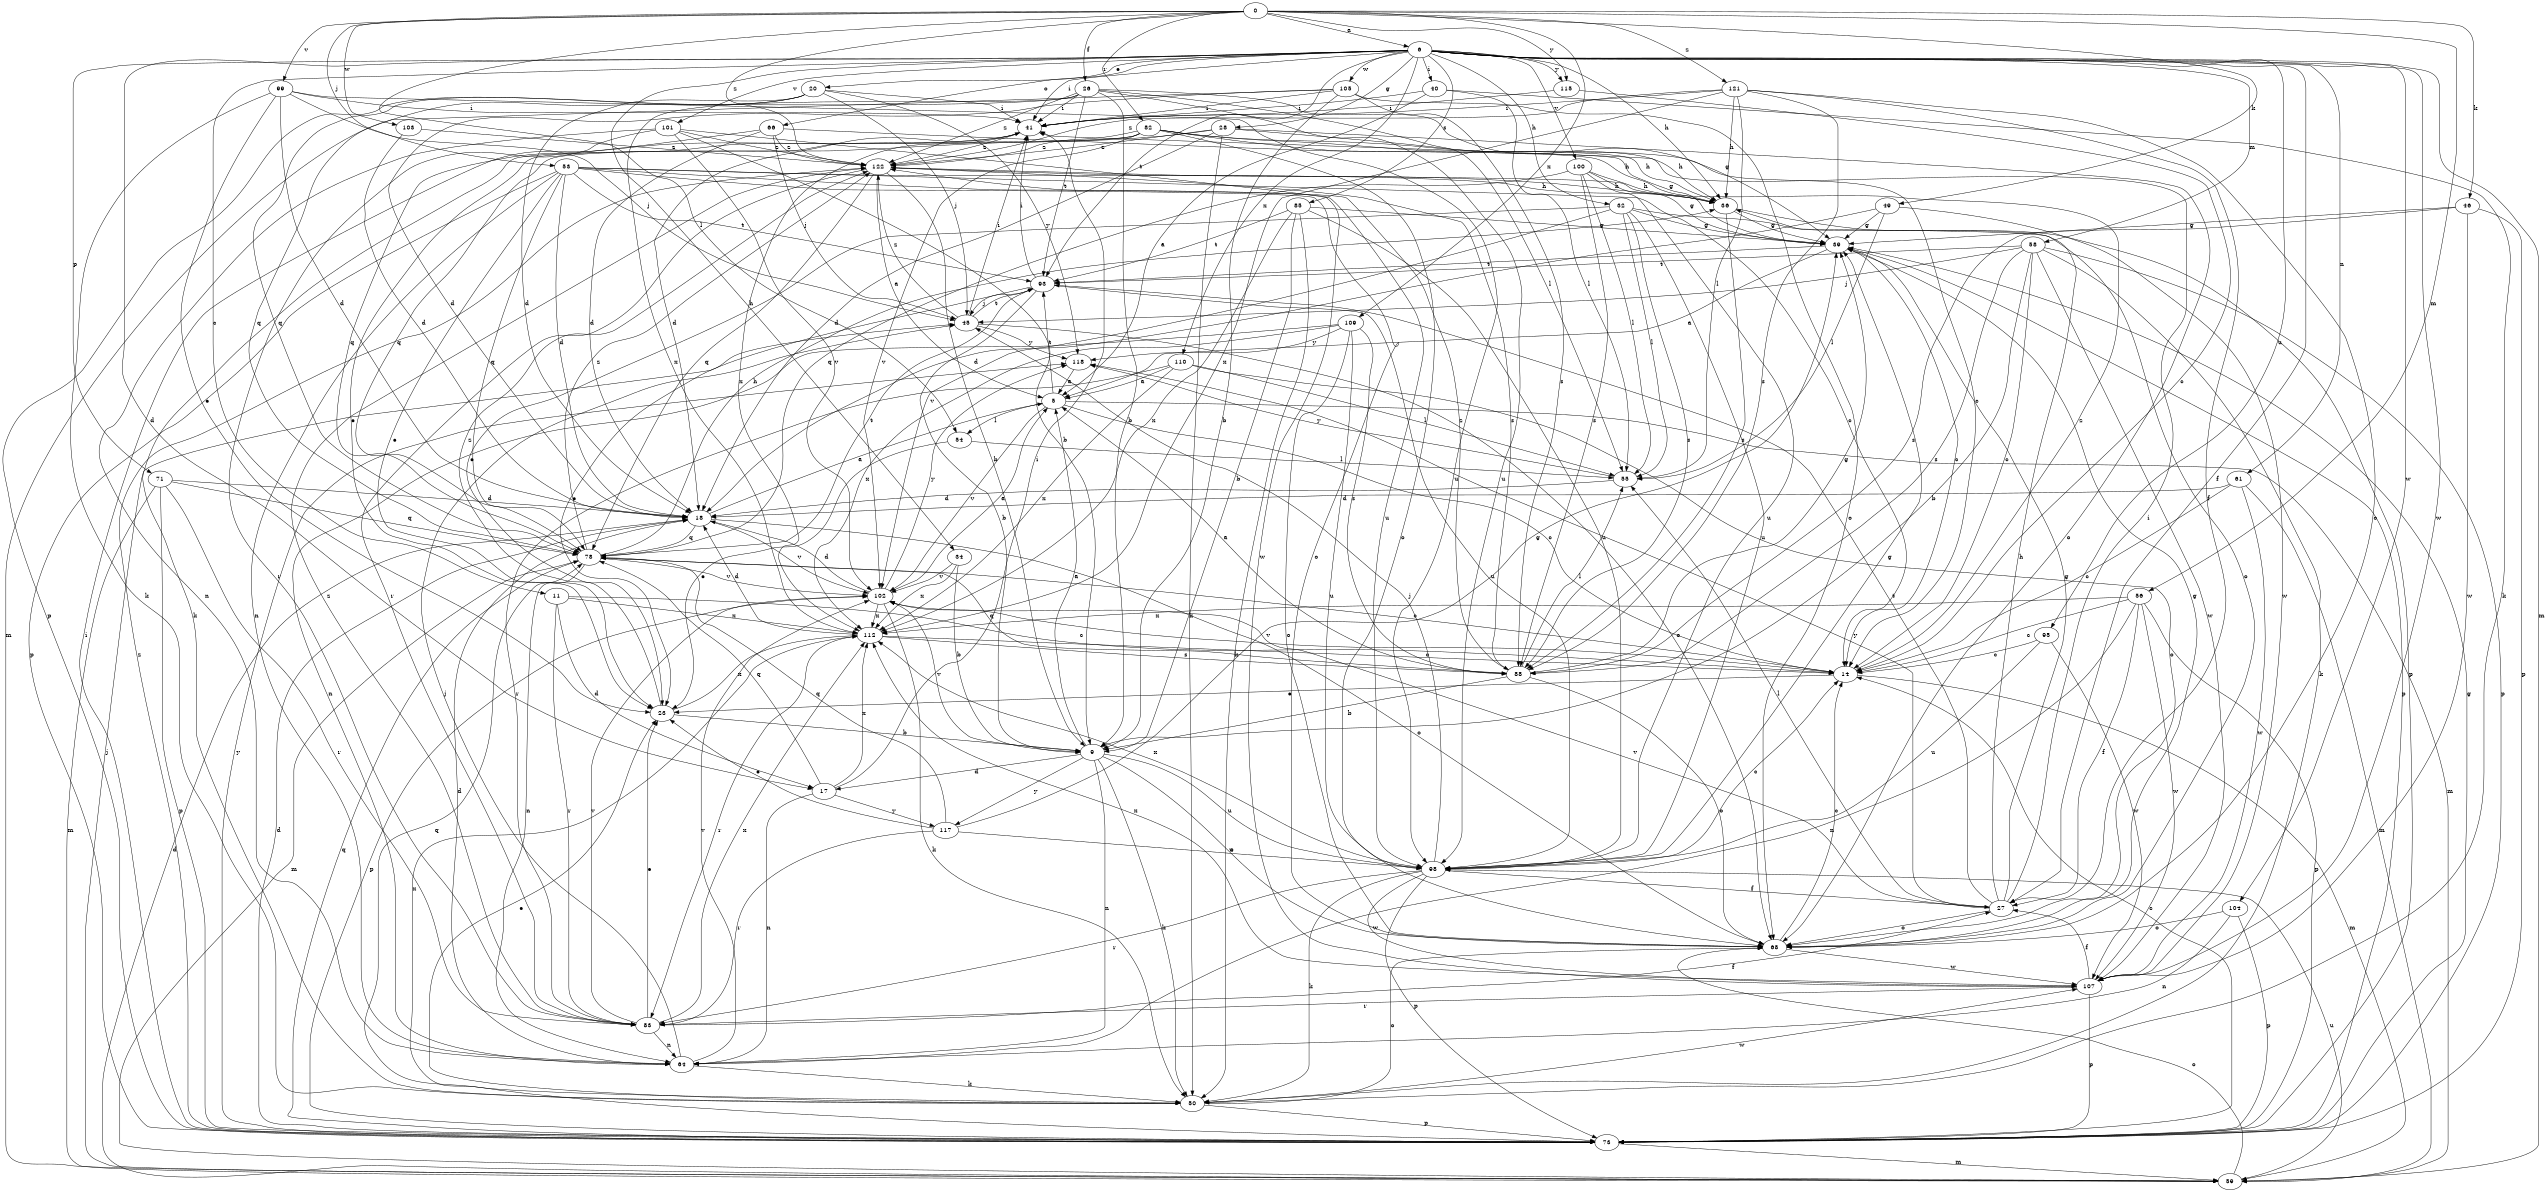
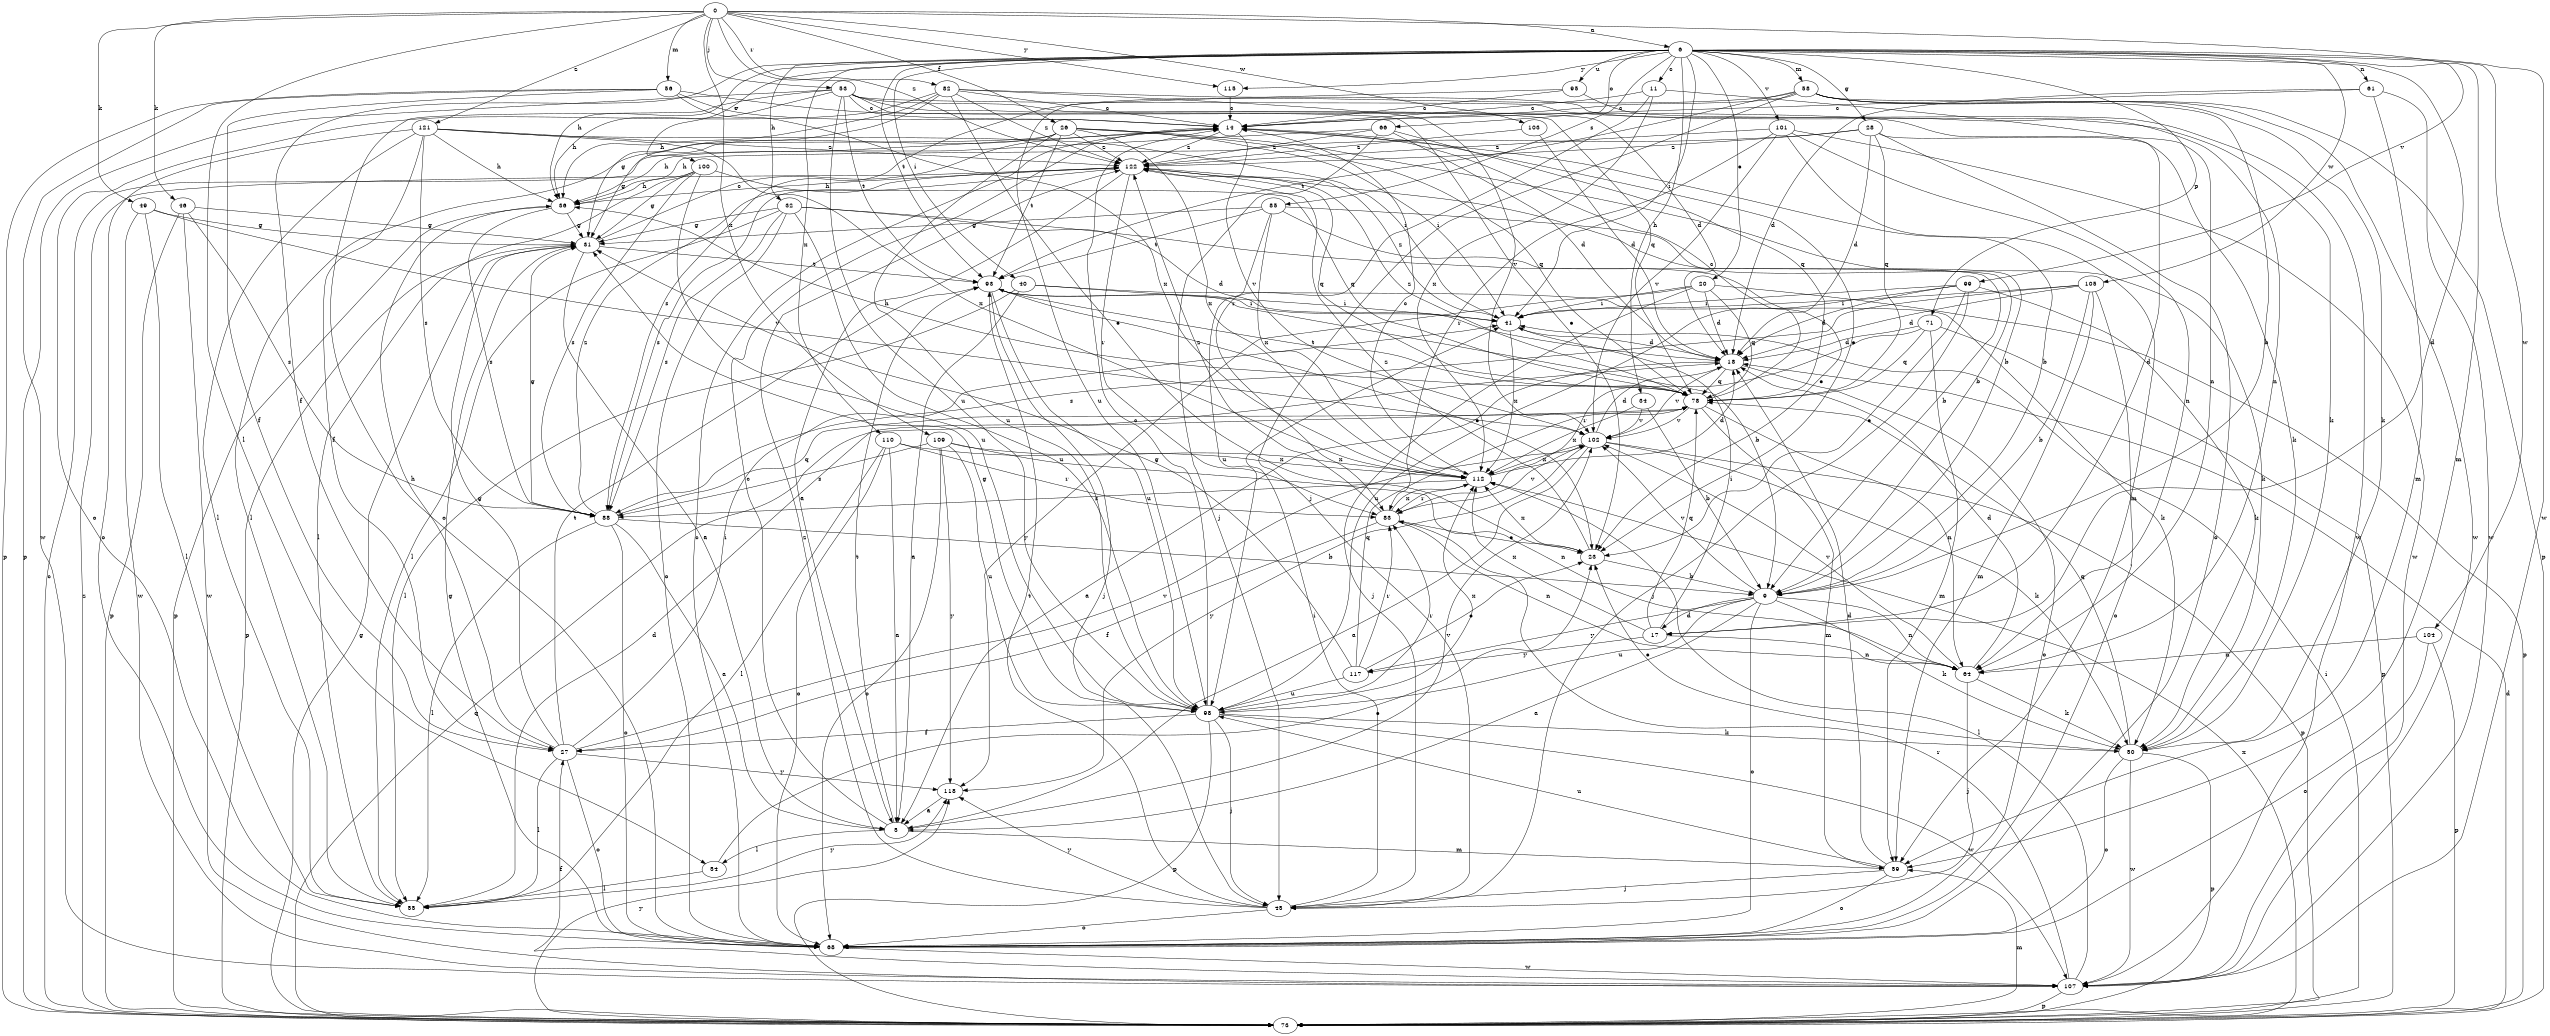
edge "115" -> "41": removed, label "i"
node "39": label "39" -> "31"
edge "107" -> "112": label "x" -> "l"
